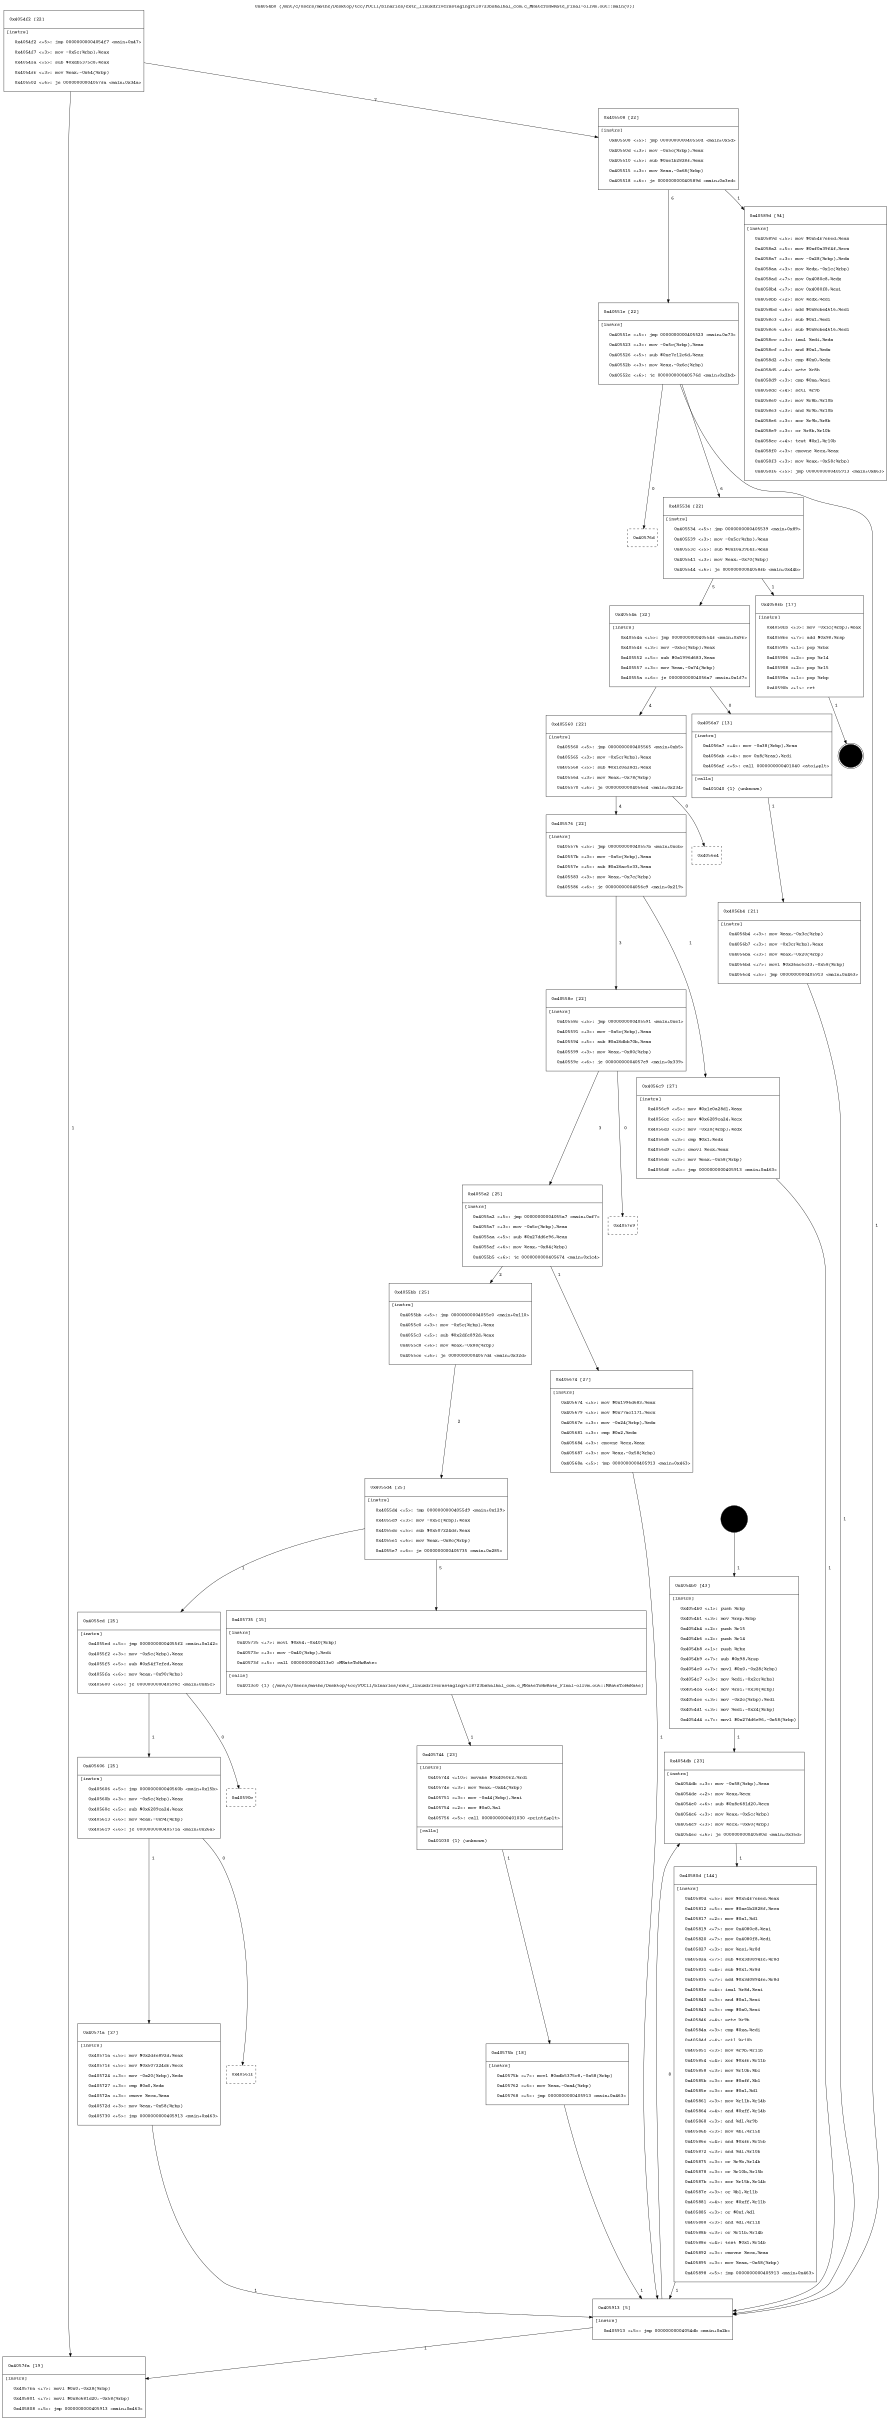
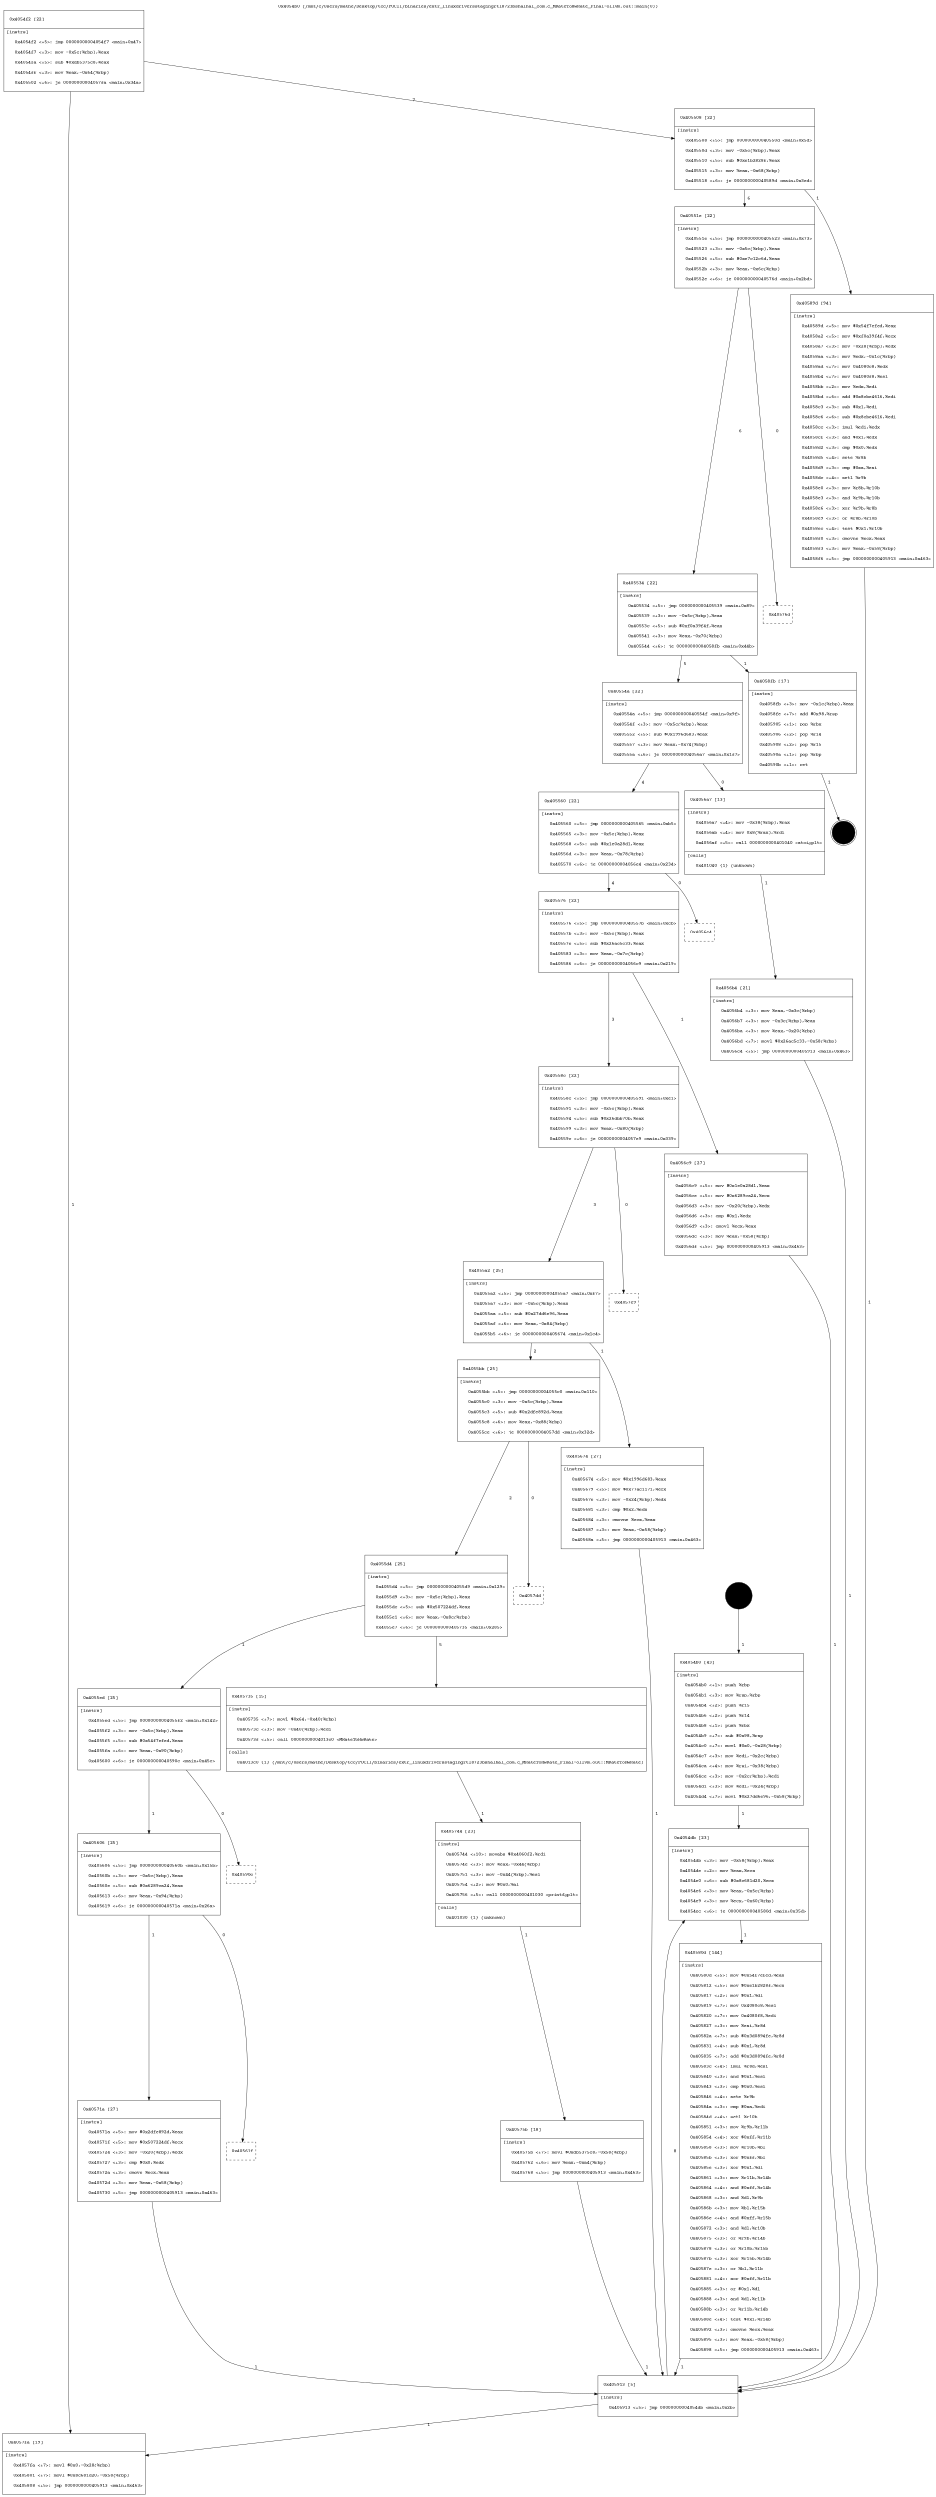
edge "0x40551e [22]" -> "0x405913 [5]": now "0x40589d [94]" -> "0x405913 [5]"
node "0x4057dd": added
